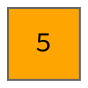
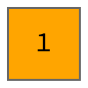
node "5": label "5" -> "1"
